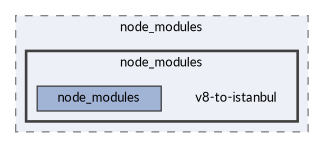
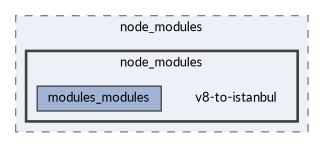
node "node_modules": label "node_modules" -> "modules_modules"
